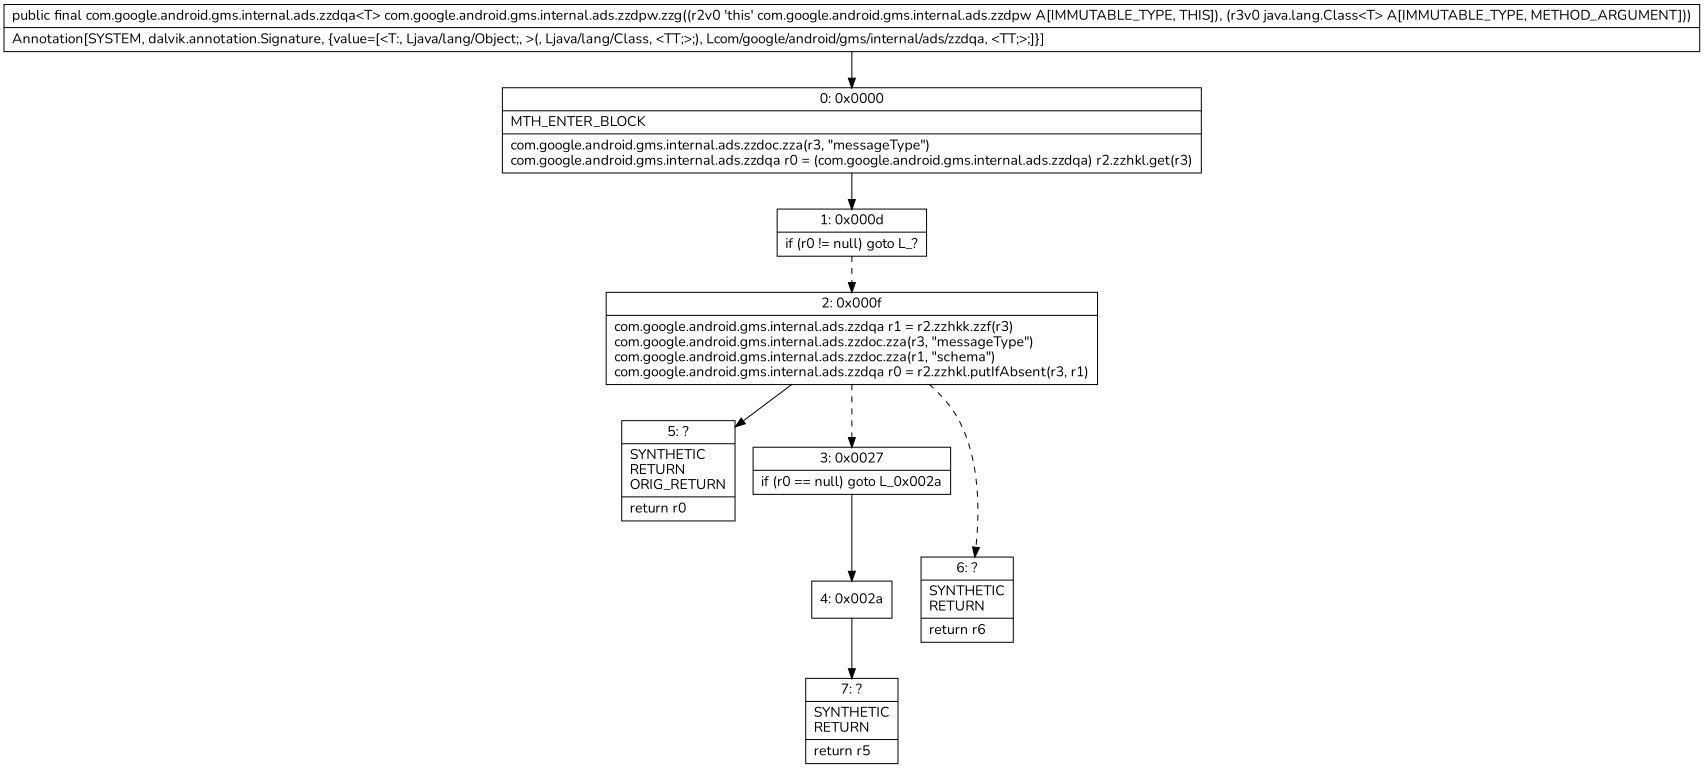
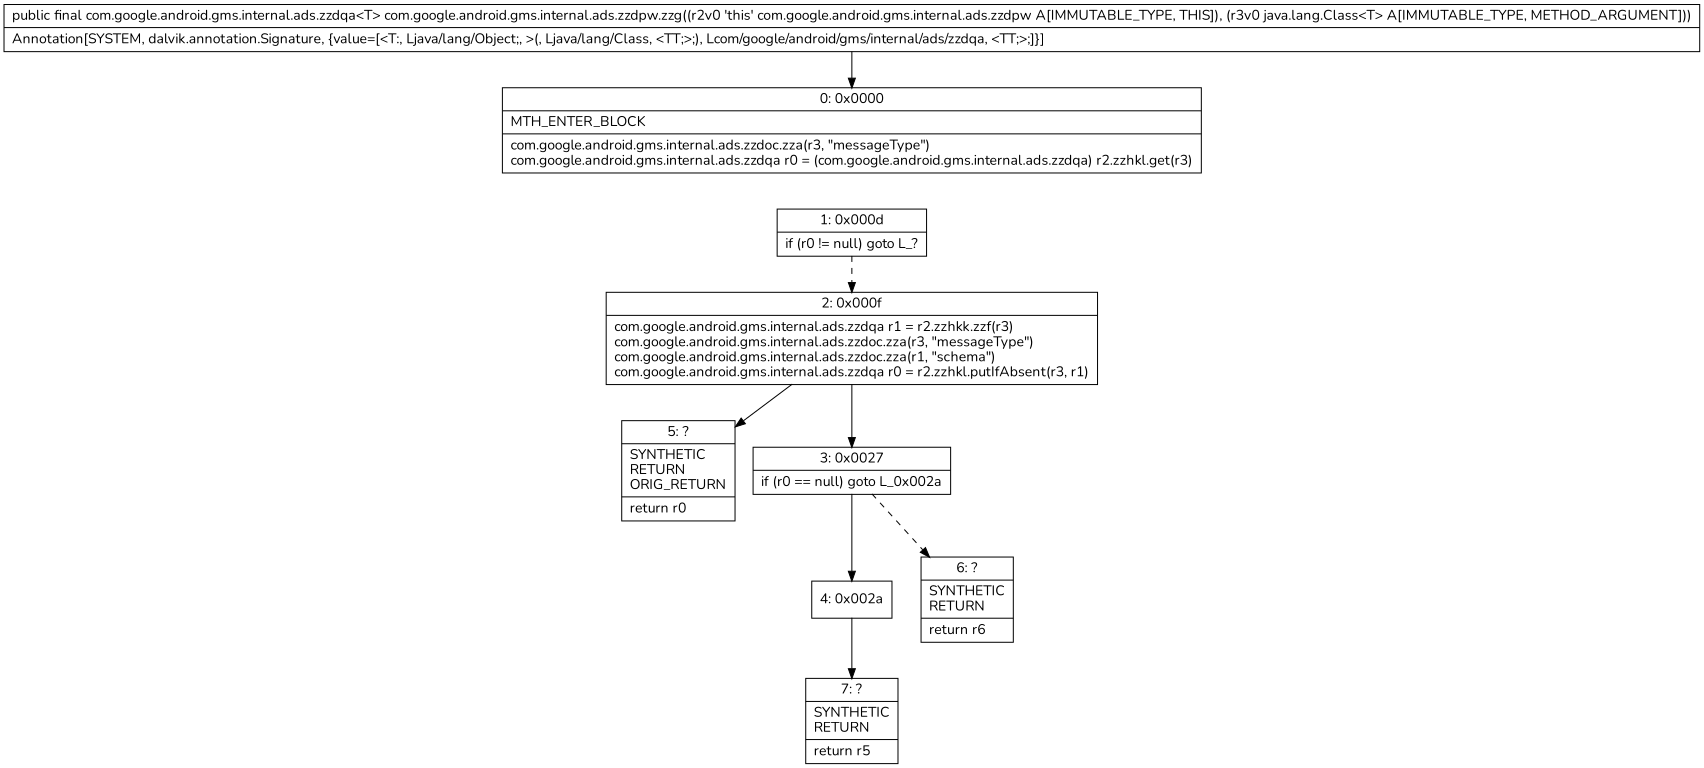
edge "0: 0x0000" -> "1: 0x000d": removed
edge "2: 0x000f" -> "3: 0x0027": style dashed -> solid
edge "2: 0x000f" -> "6: ?": now "3: 0x0027" -> "6: ?"
